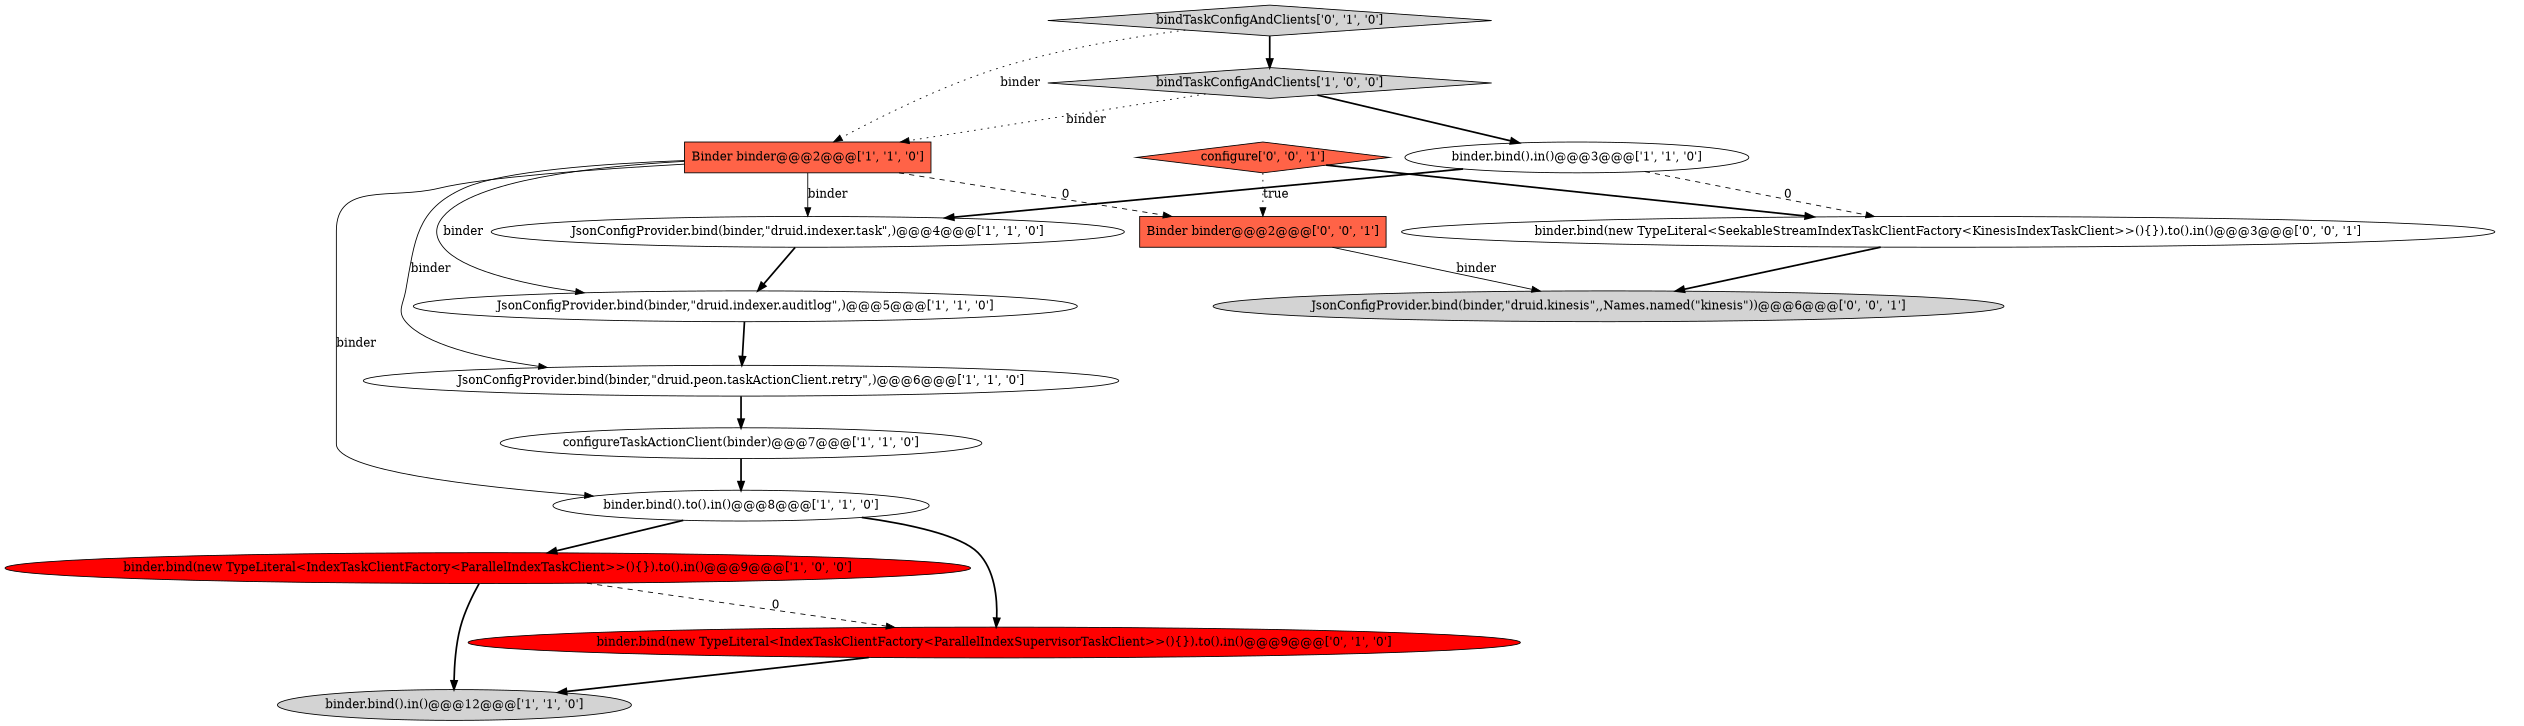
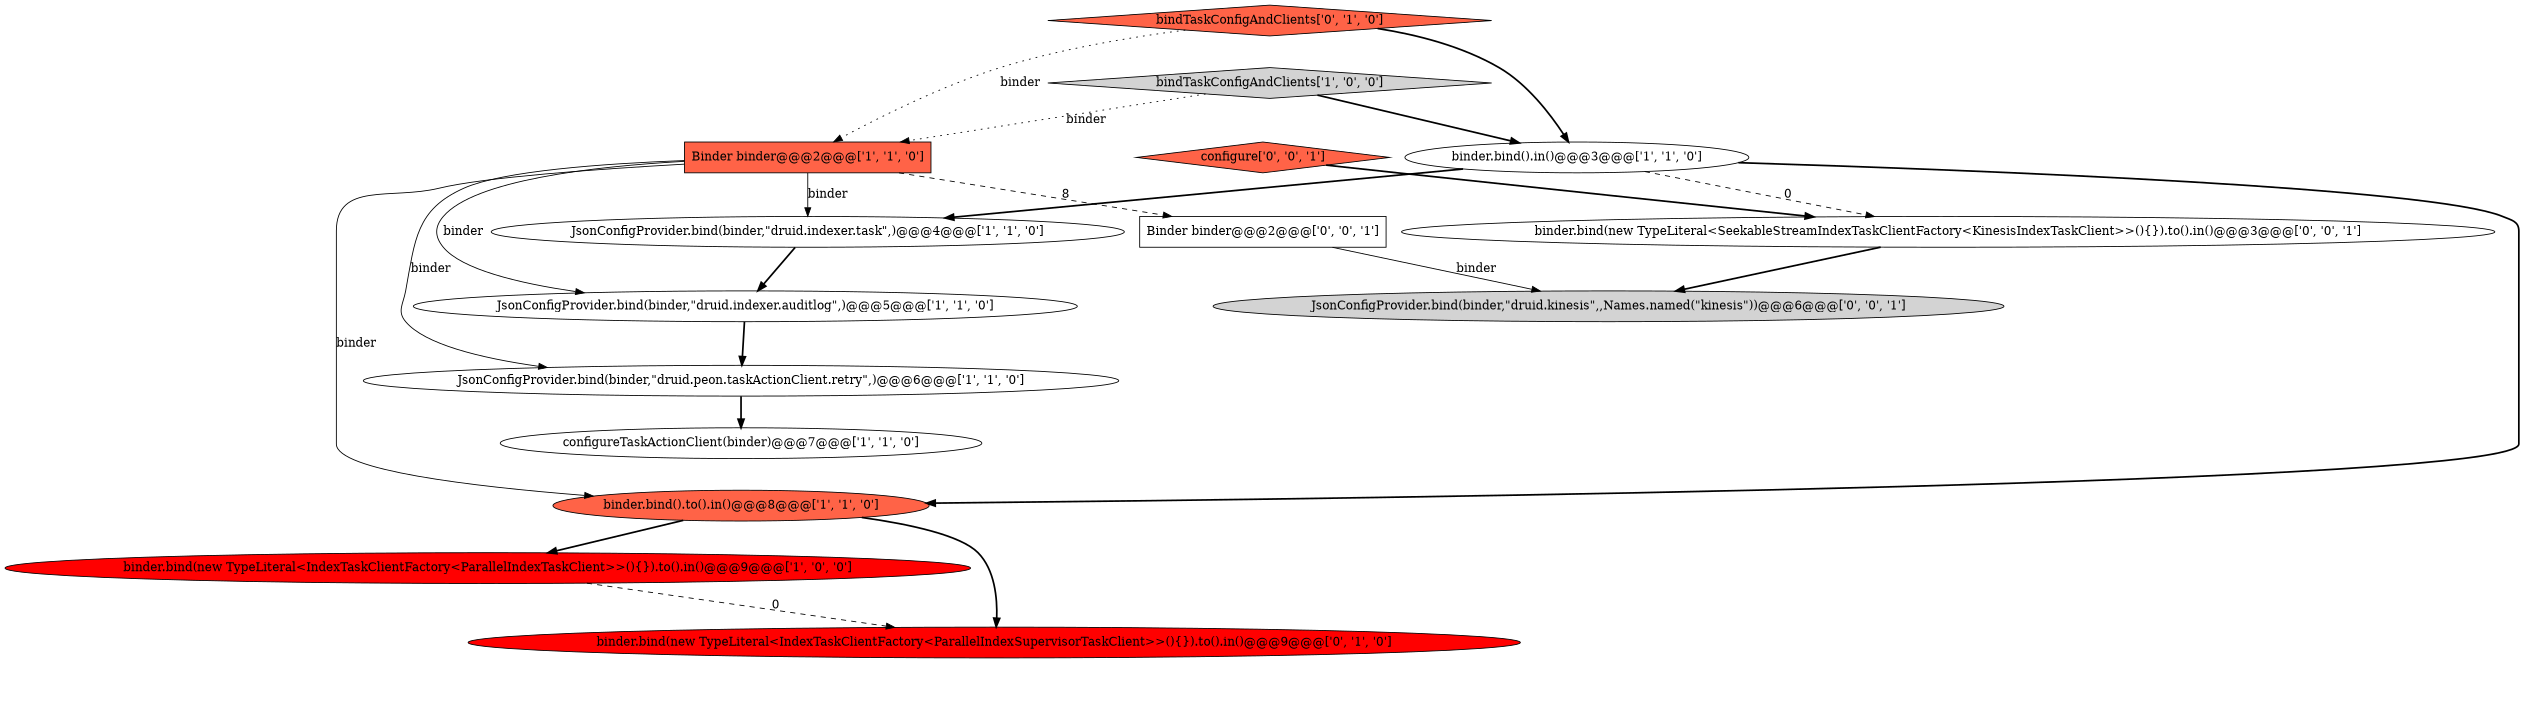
node "bindTaskConfigAndClients['0', '1', '0']": fillcolor lightgray -> tomato
edge "bindTaskConfigAndClients['0', '1', '0']" -> "bindTaskConfigAndClients['1', '0', '0']": now "bindTaskConfigAndClients['0', '1', '0']" -> "binder.bind().in()@@@3@@@['1', '1', '0']"
edge "configure['0', '0', '1']" -> "Binder binder@@@2@@@['0', '0', '1']": removed, label "true"
edge "Binder binder@@@2@@@['1', '1', '0']" -> "Binder binder@@@2@@@['0', '0', '1']": label "0" -> "8"
node "Binder binder@@@2@@@['0', '0', '1']": fillcolor tomato -> white
edge "configureTaskActionClient(binder)@@@7@@@['1', '1', '0']" -> "binder.bind().to().in()@@@8@@@['1', '1', '0']": now "binder.bind().in()@@@3@@@['1', '1', '0']" -> "binder.bind().to().in()@@@8@@@['1', '1', '0']"
node "binder.bind().to().in()@@@8@@@['1', '1', '0']": fillcolor white -> tomato
node "binder.bind().in()@@@12@@@['1', '1', '0']": removed
